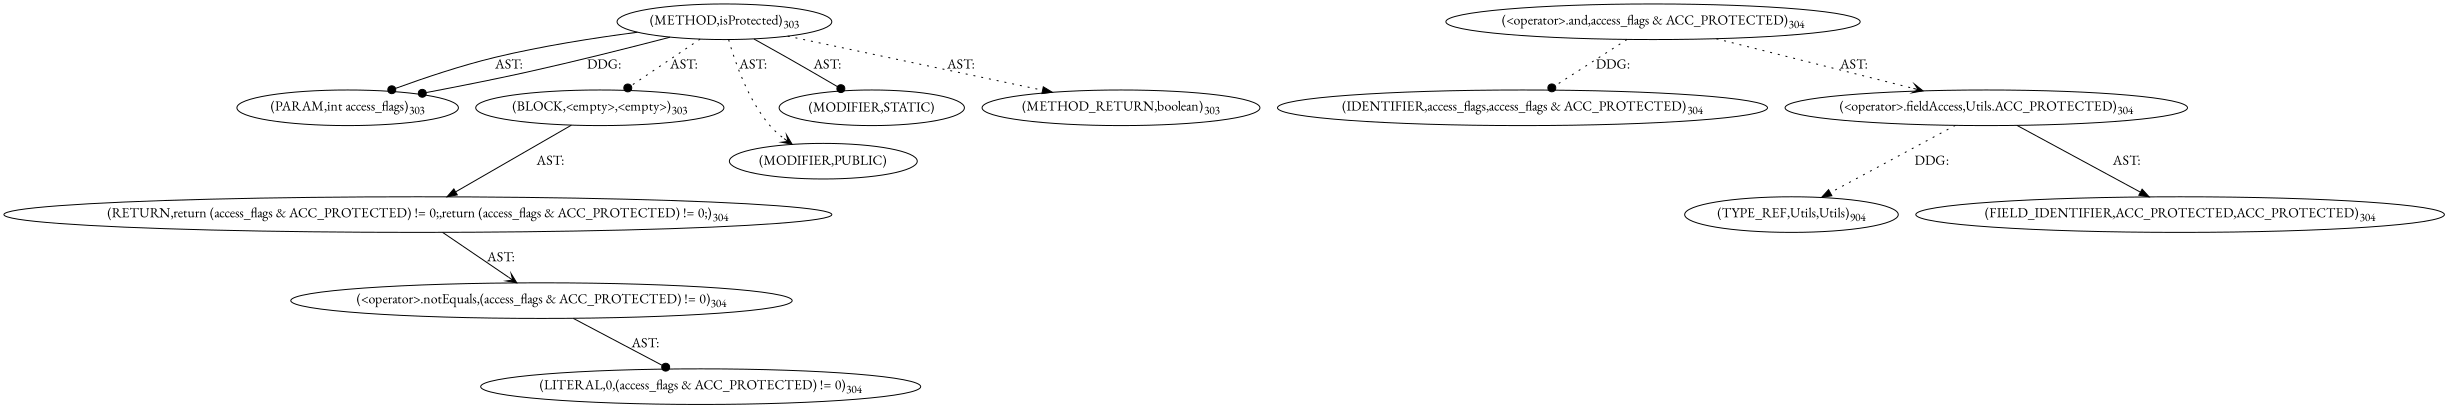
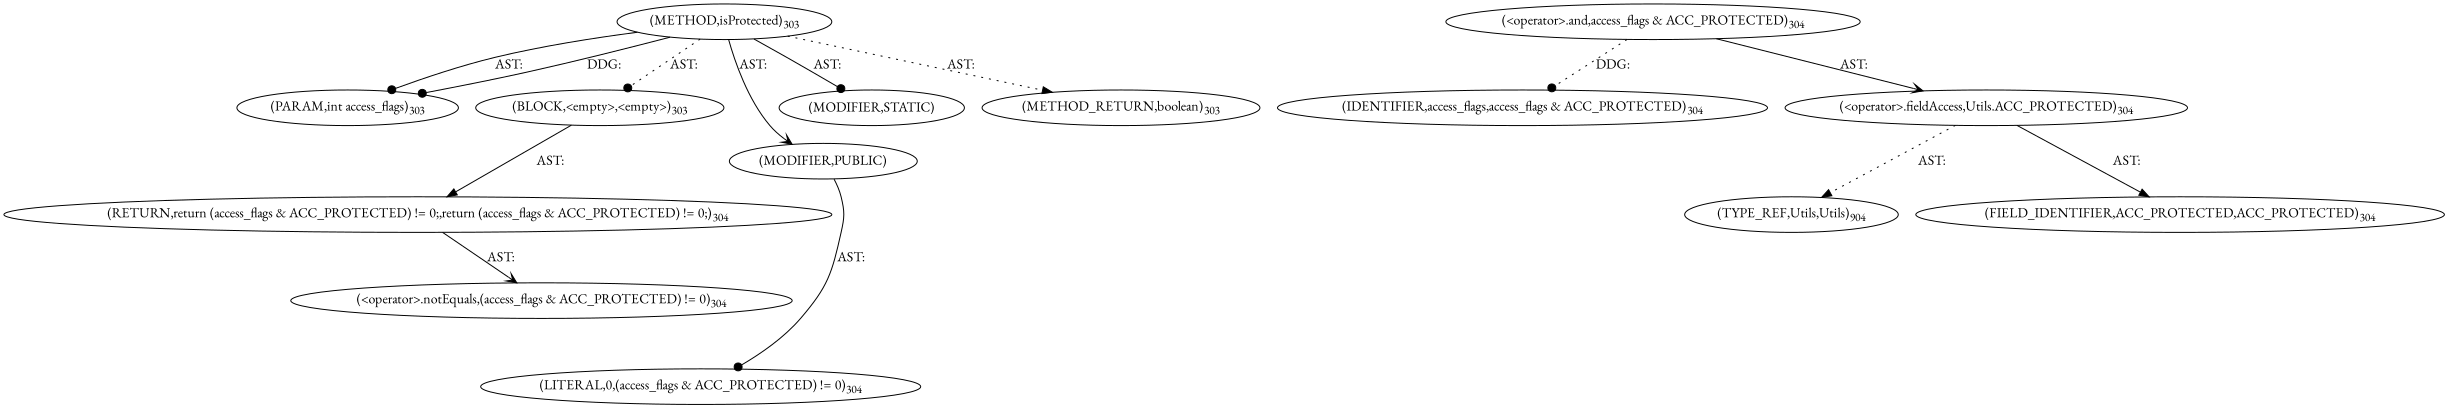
edge "(<operator>.and,access_flags & ACC_PROTECTED)" -> "(<operator>.fieldAccess,Utils.ACC_PROTECTED)": style dotted -> solid
edge "(METHOD,isProtected)" -> "(MODIFIER,PUBLIC)": style dotted -> solid
edge "(<operator>.fieldAccess,Utils.ACC_PROTECTED)" -> "(TYPE_REF,Utils,Utils)": label "DDG: " -> "AST: "
edge "(<operator>.notEquals,(access_flags & ACC_PROTECTED) != 0)" -> "(LITERAL,0,(access_flags & ACC_PROTECTED) != 0)": now "(MODIFIER,PUBLIC)" -> "(LITERAL,0,(access_flags & ACC_PROTECTED) != 0)"
